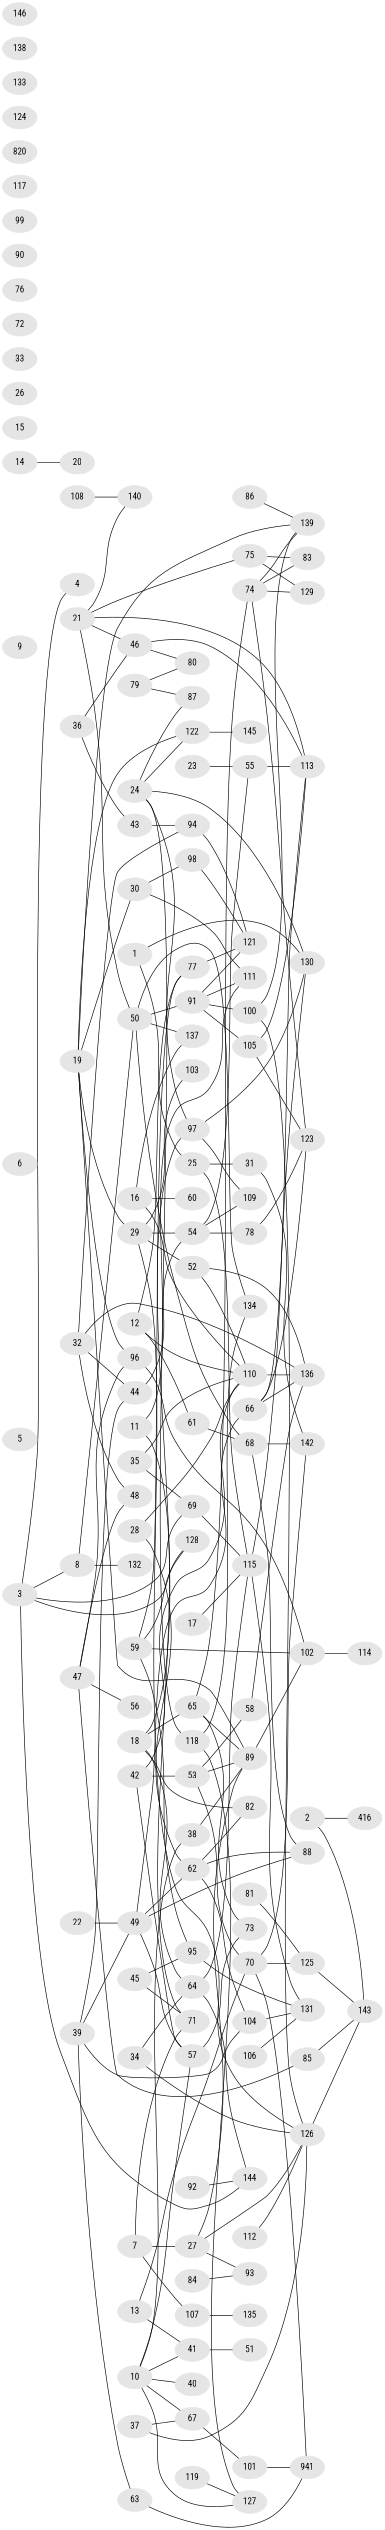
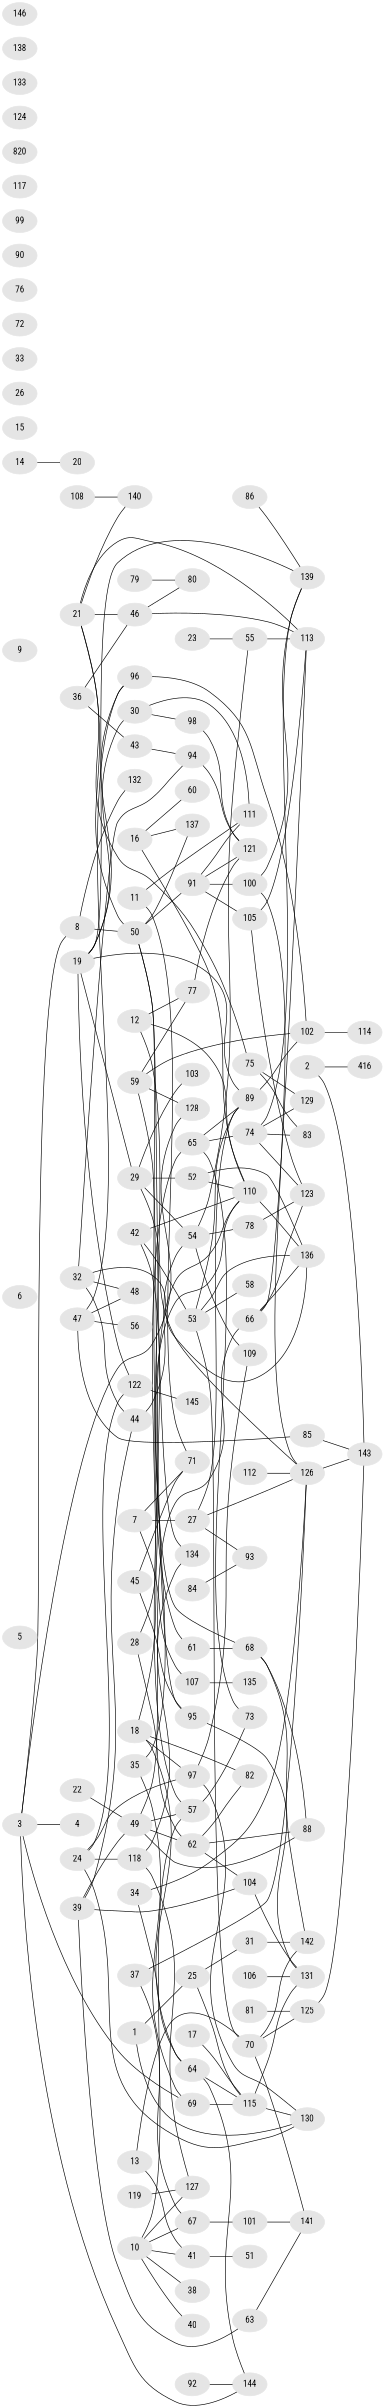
node "87": removed
edge "136" -- "58": now "136" -- "53"
edge "89" -- "38": removed
node "941": label "941" -> "141"
